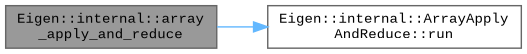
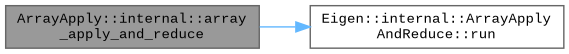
node "Eigen::internal::array _apply_and_reduce": label "Eigen::internal::array _apply_and_reduce" -> "ArrayApply::internal::array _apply_and_reduce"
